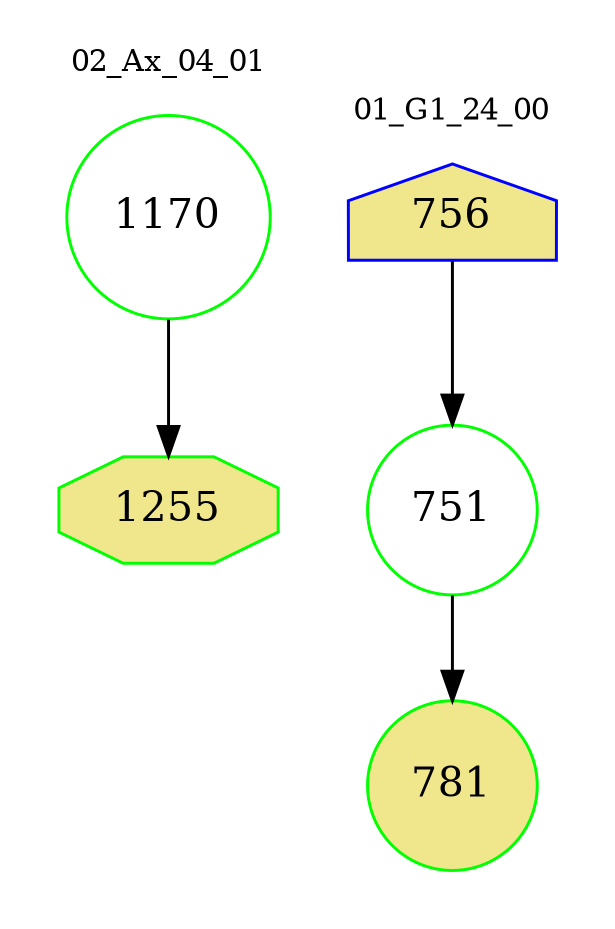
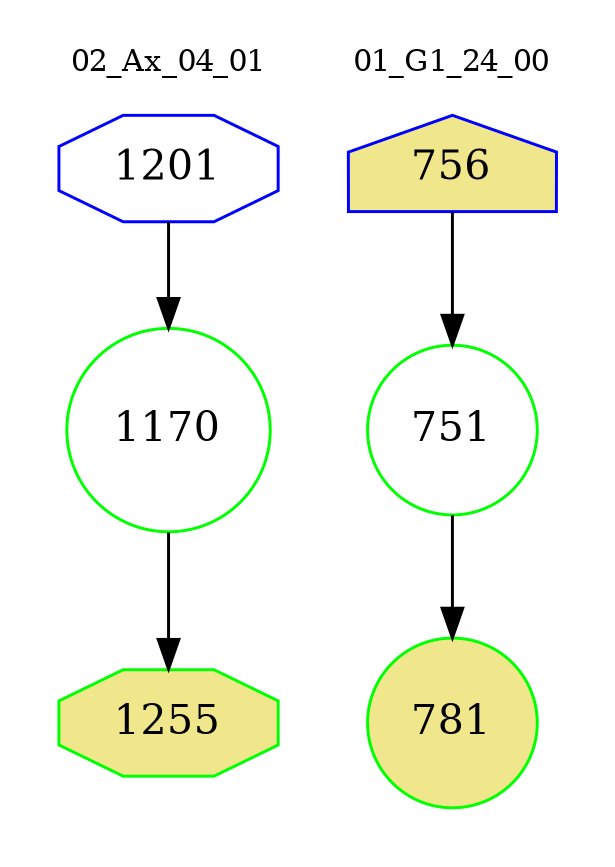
node "1201": added
